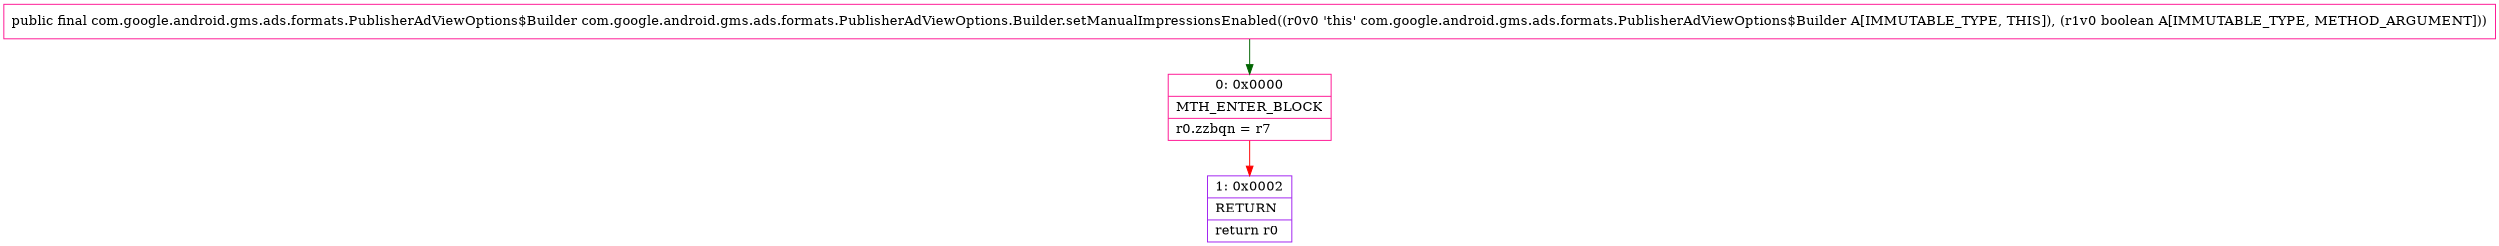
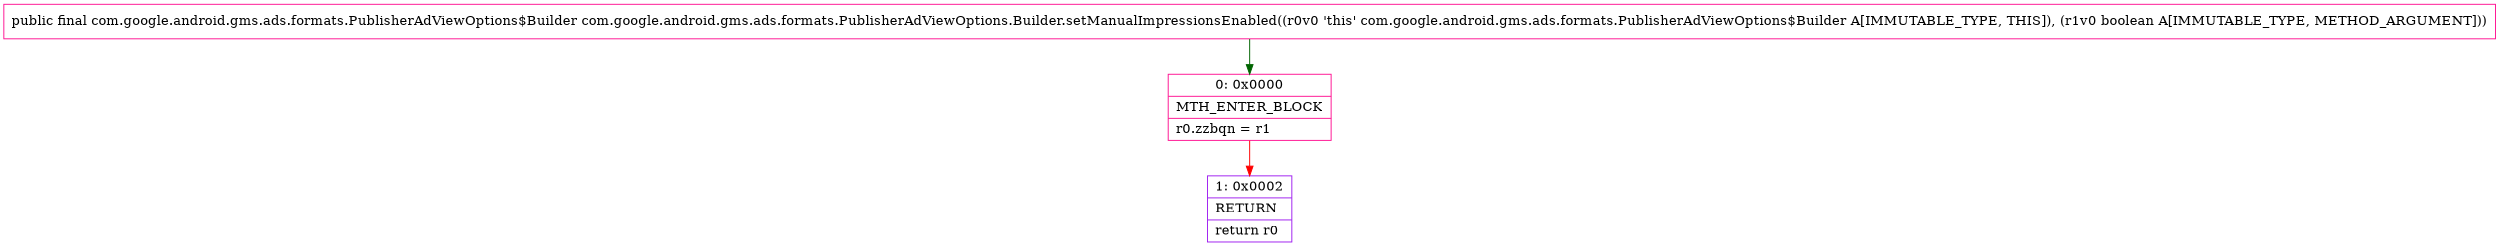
node "0: 0x0000": text "r0.zzbqn = r7" -> "r0.zzbqn = r1"
